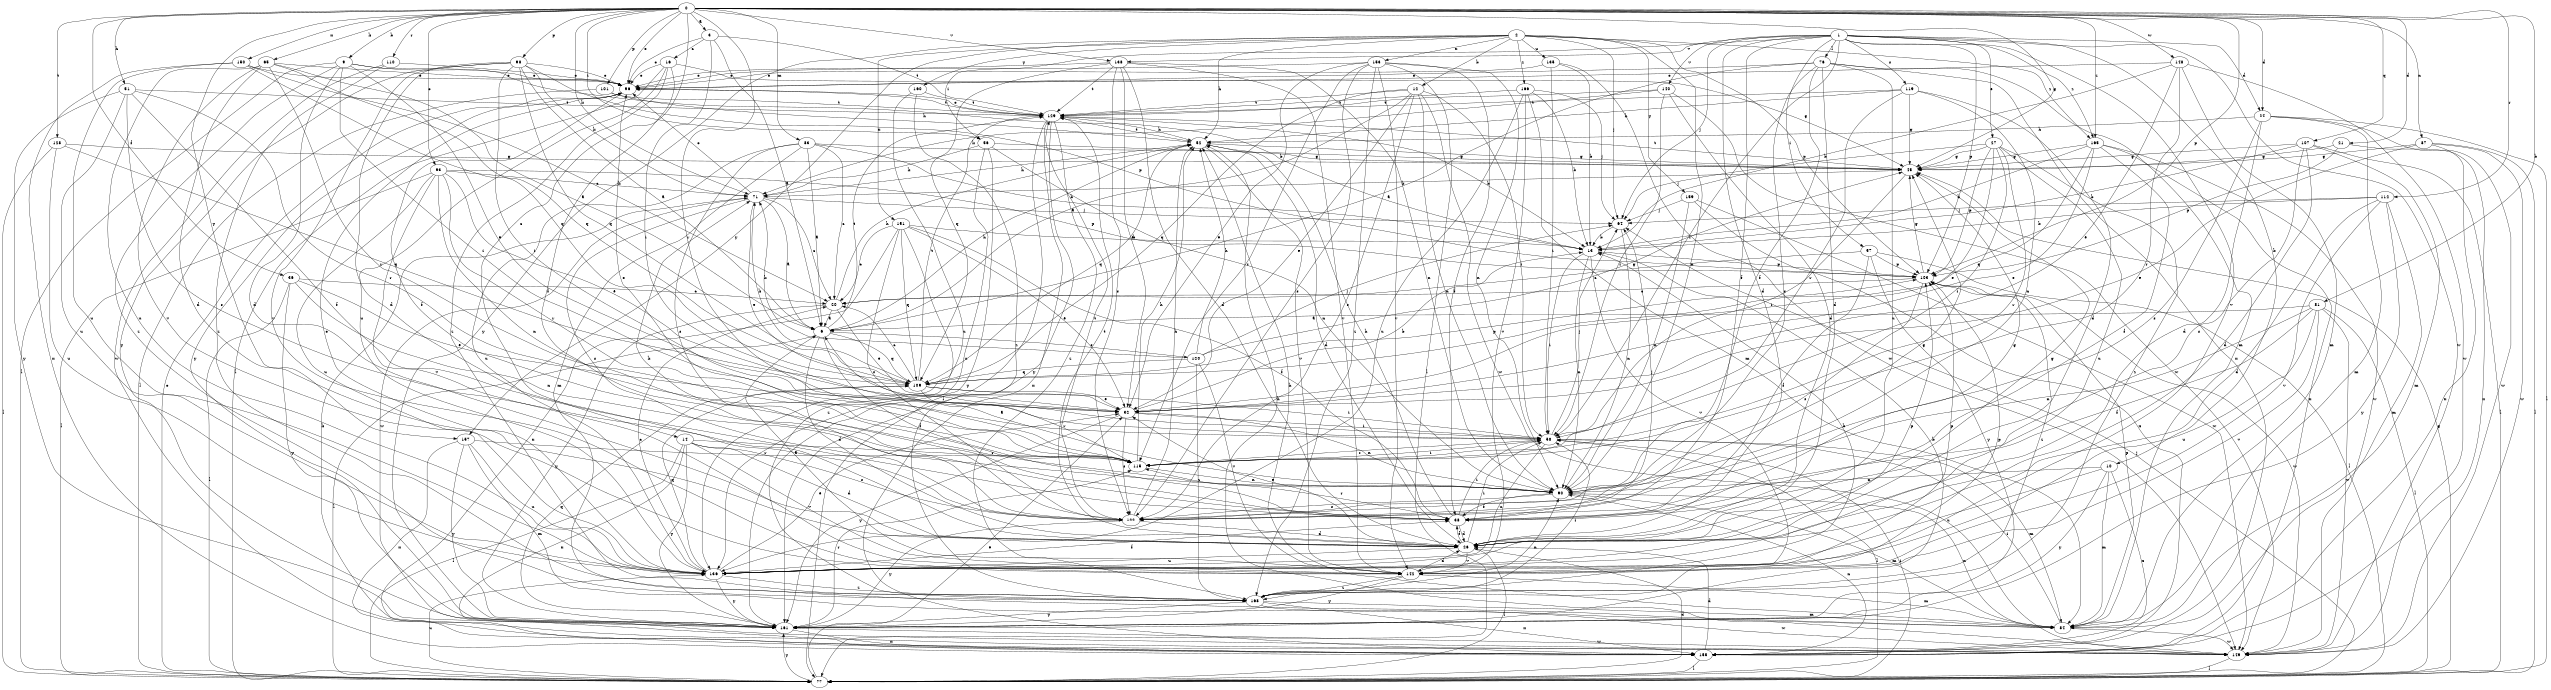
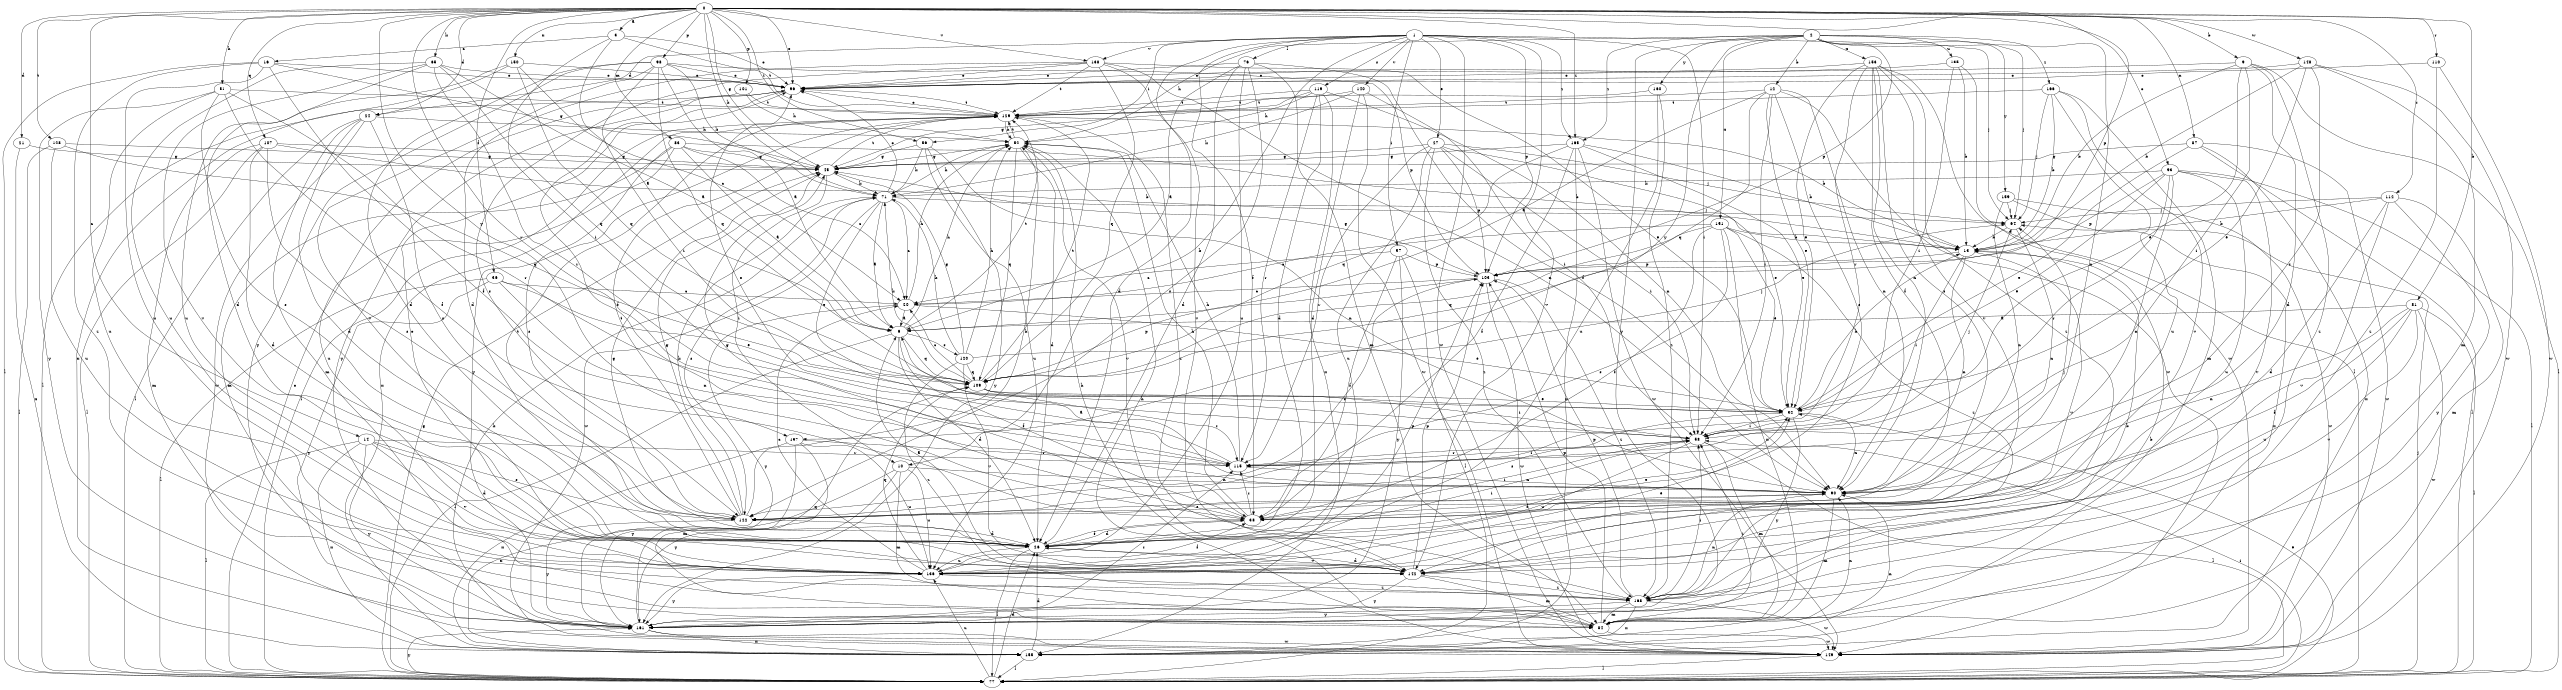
edge "21" -> "103": removed, label "p"
edge "45" -> "58": now "45" -> "10"
edge "76" -> "155": now "119" -> "155"
